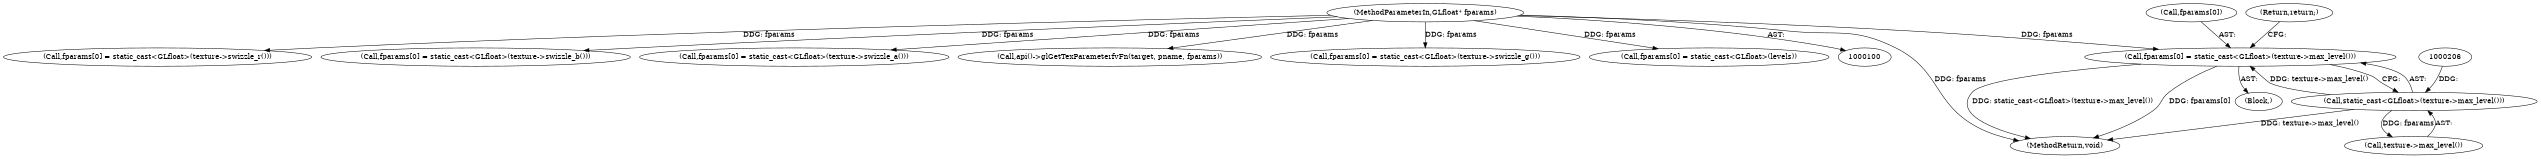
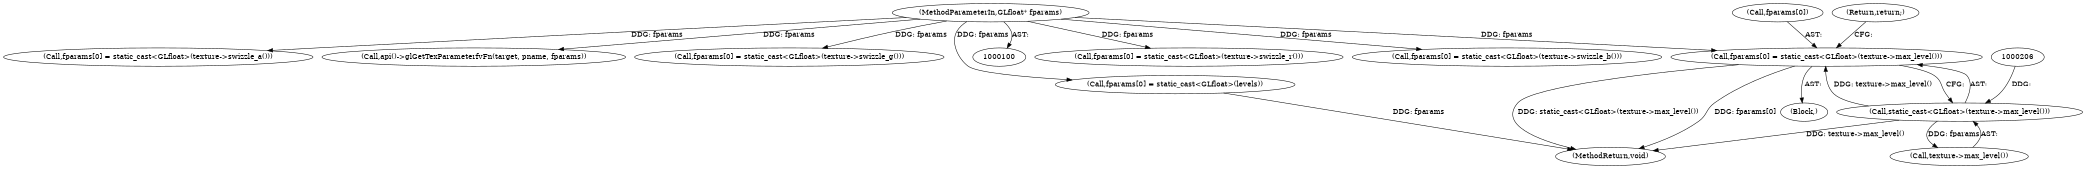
edge "(MethodParameterIn,GLfloat* fparams)" -> "(MethodReturn,void)": now "(Call,fparams[0] = static_cast<GLfloat>(levels))" -> "(MethodReturn,void)"
